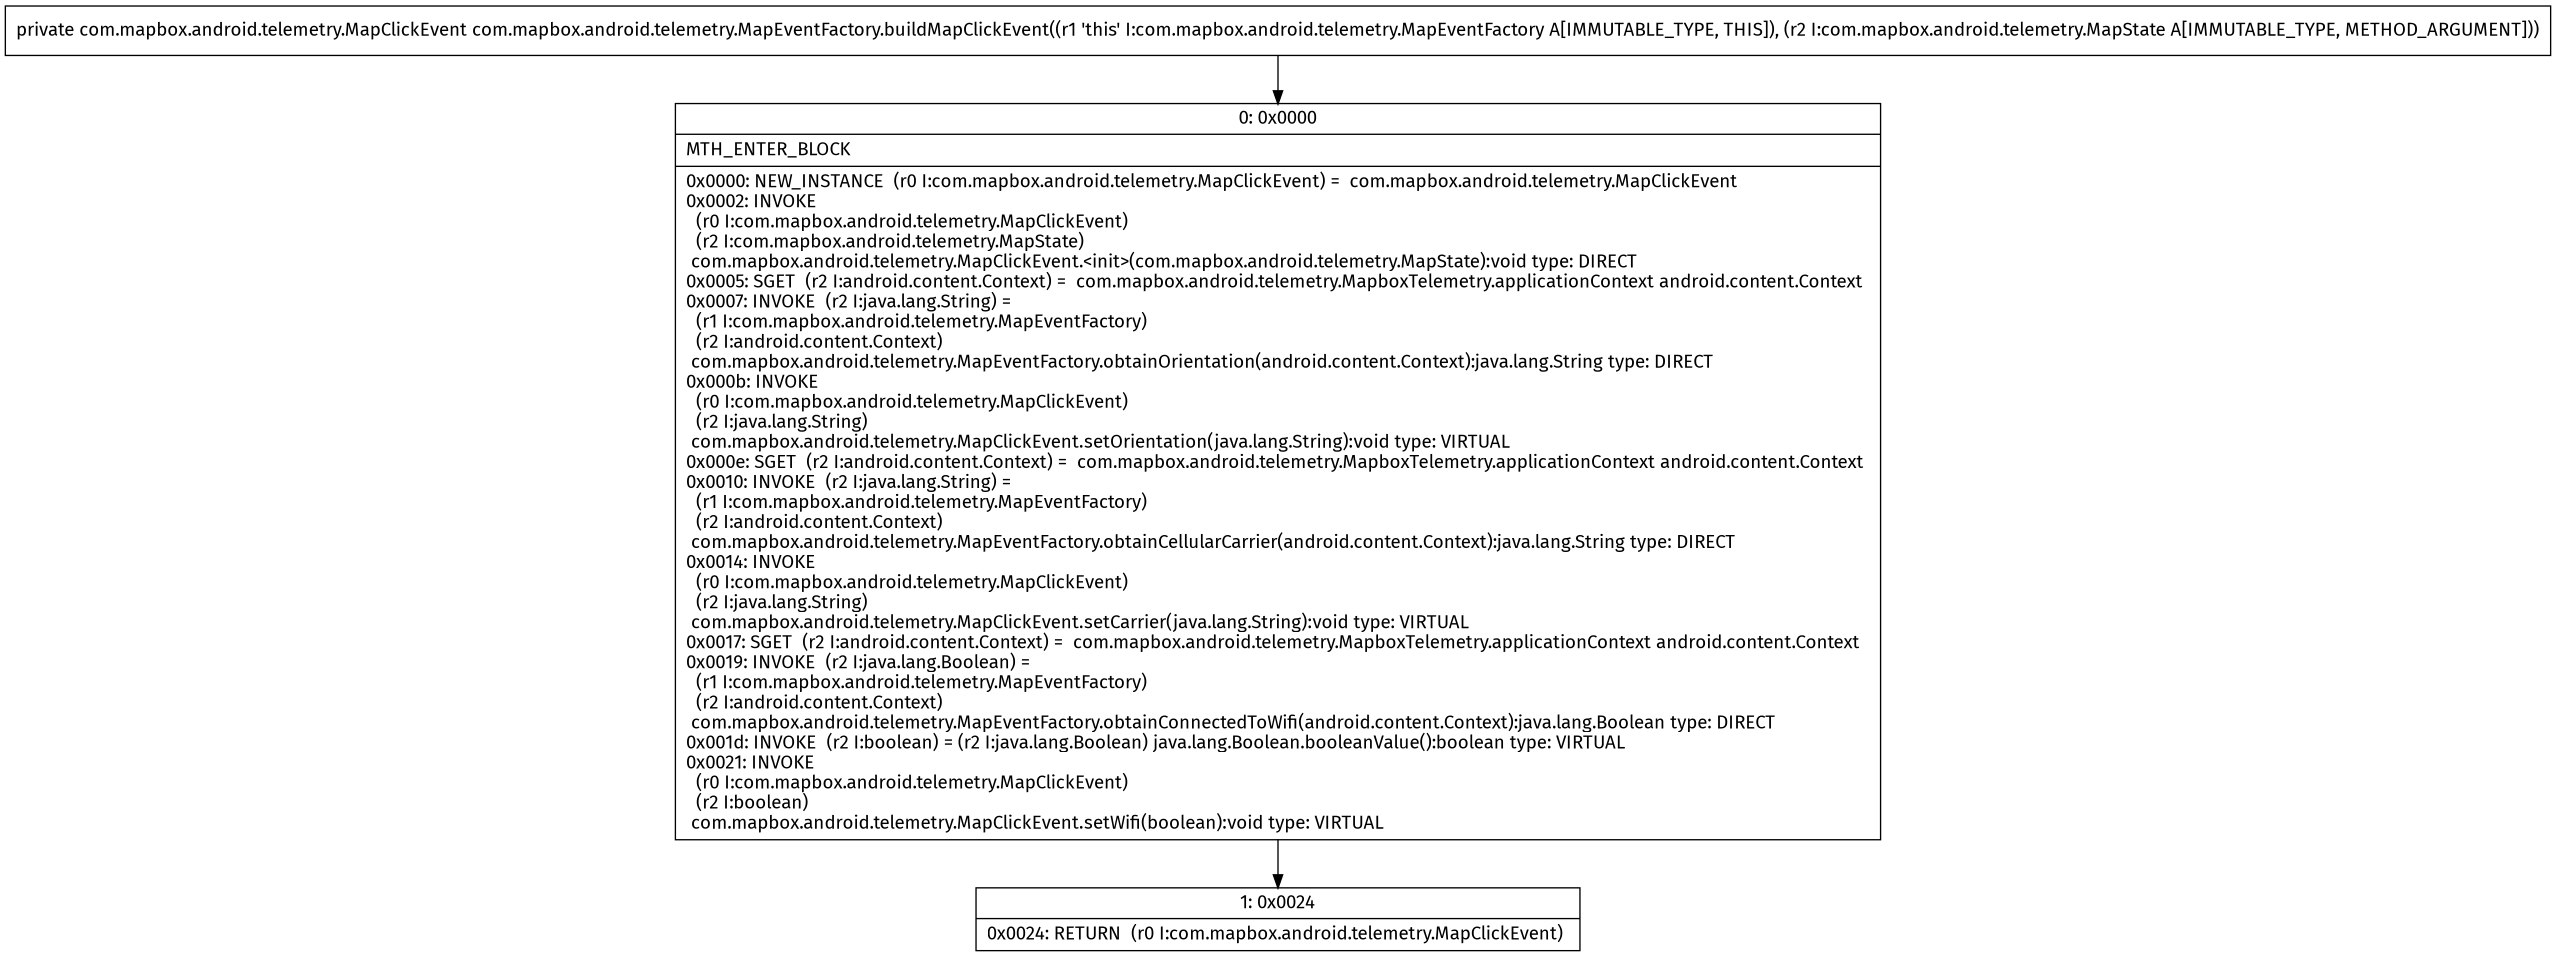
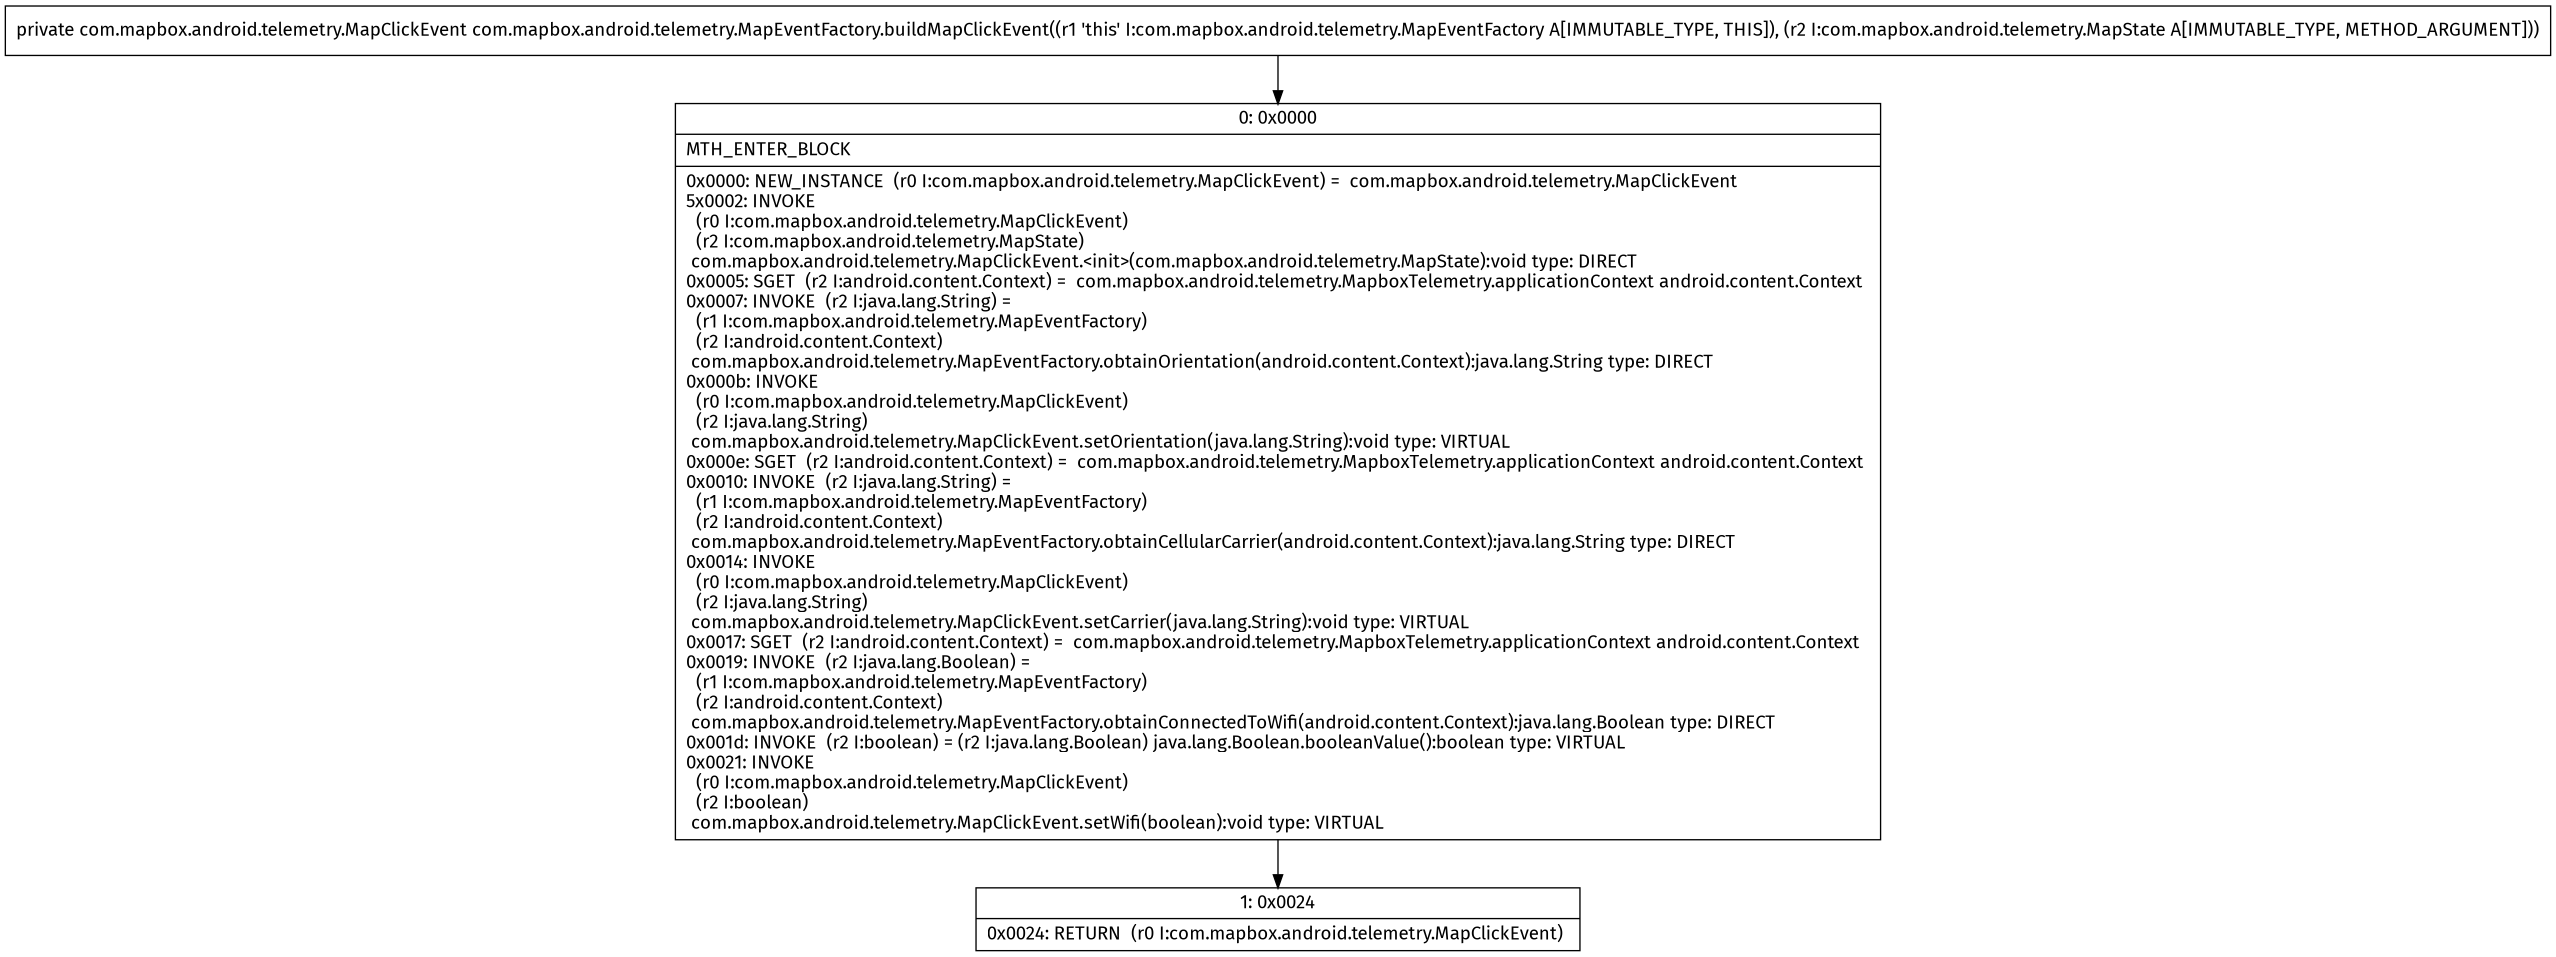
node "0: 0x0000": text "0x0002: INVOKE" -> "5x0002: INVOKE"
